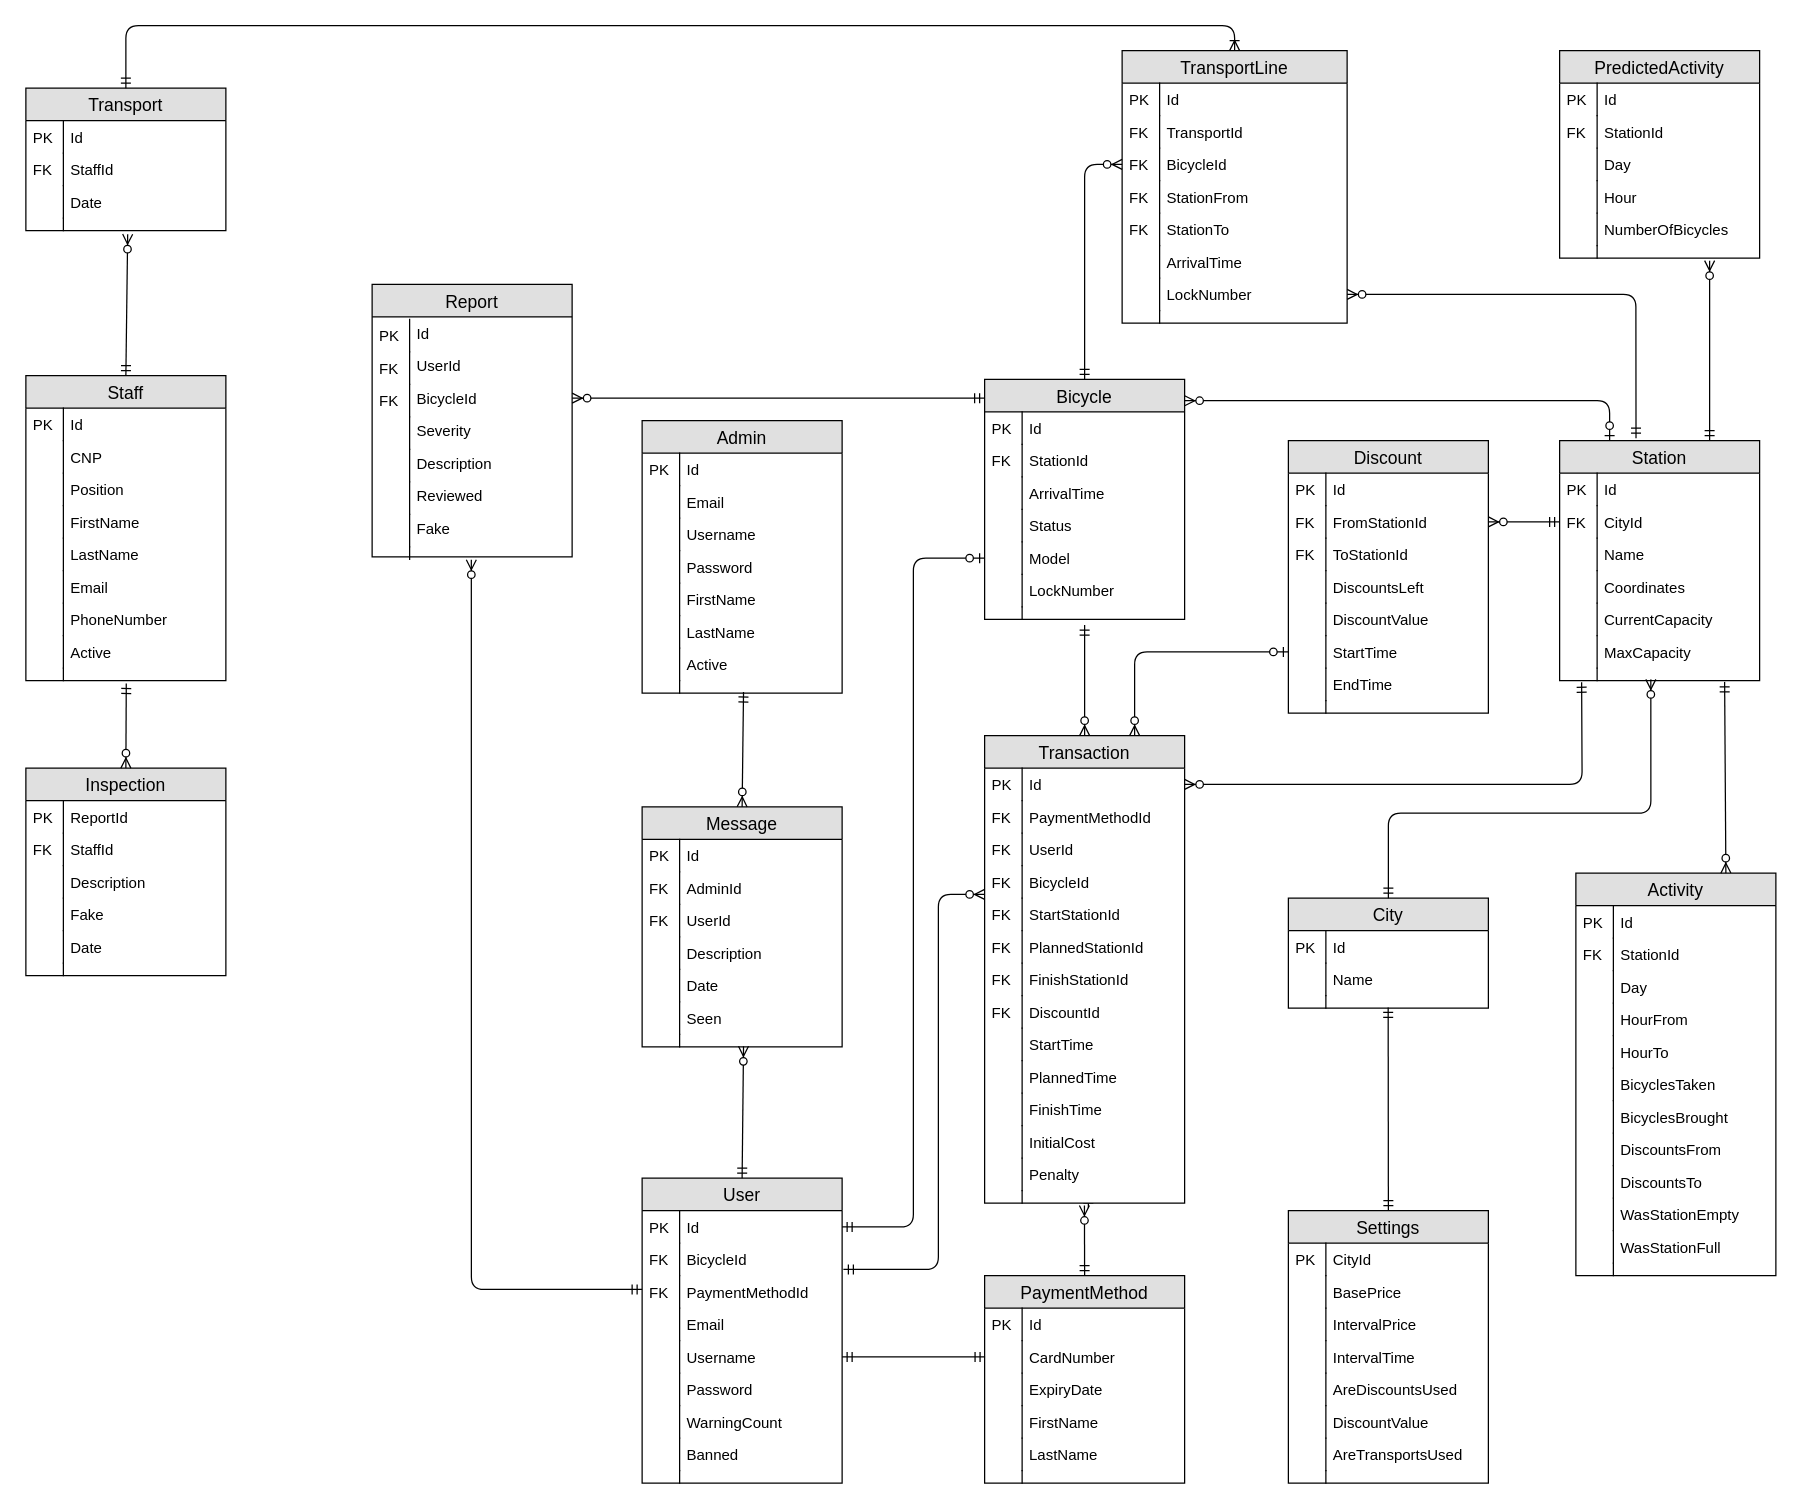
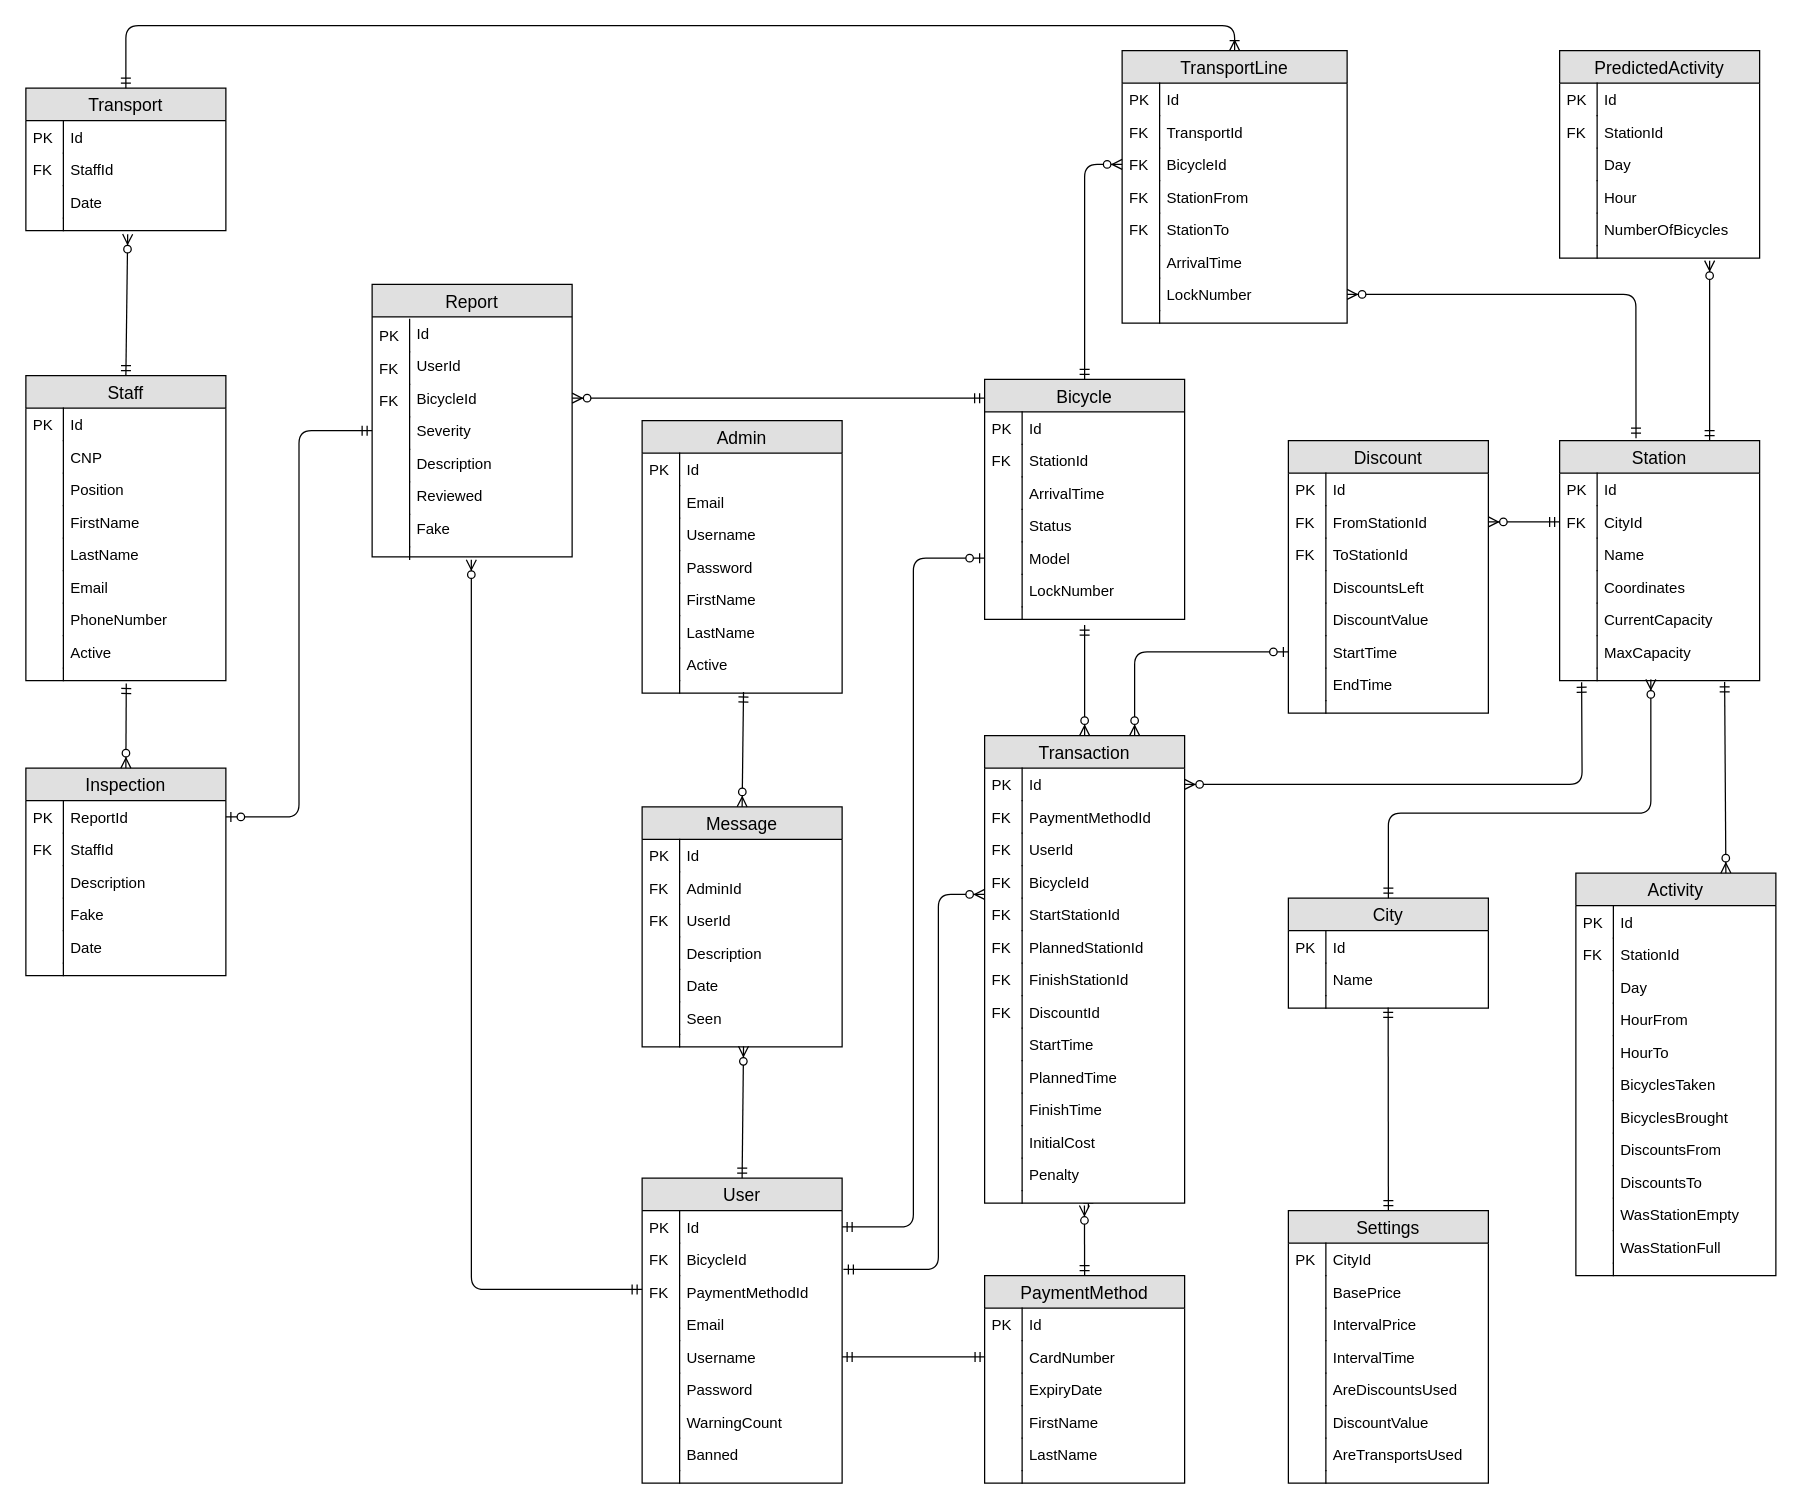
edge "Bicycle" -- "Station": removed
edge "Severity" -- "ReportId": added
